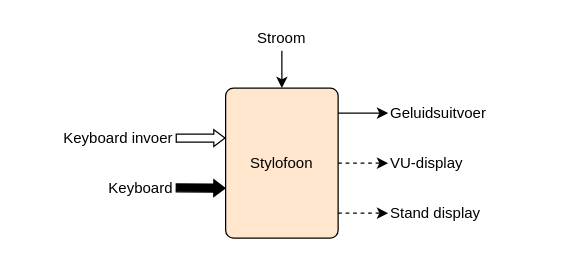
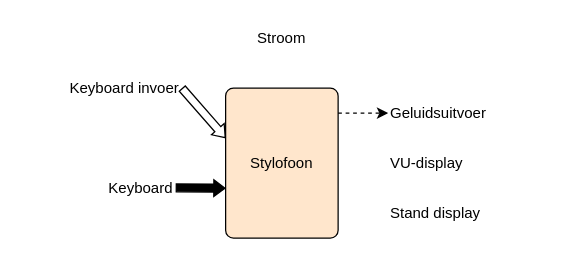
edge "Stroom" -> "Stylofoon": removed
edge "Stylofoon" -> "Geluidsuitvoer": style solid -> dashed
node "Keyboard invoer": moved (101, 138) -> (107, 88)
edge "Stylofoon" -> "VU-display": removed
edge "Stylofoon" -> "Stand display": removed
